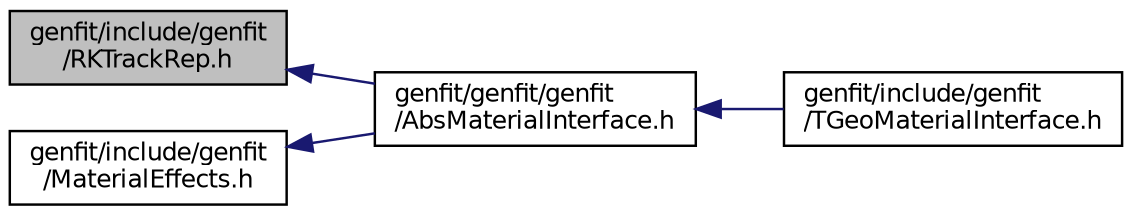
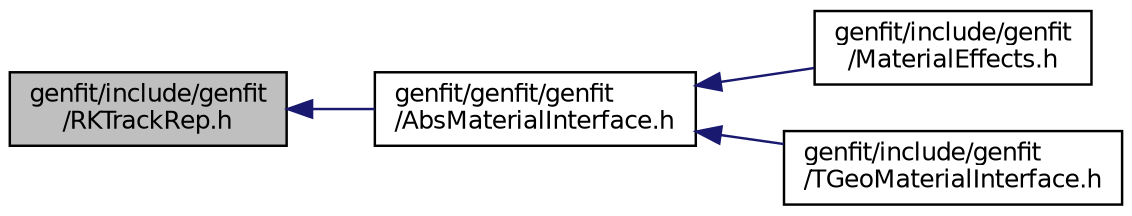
edge "genfit/genfit/genfit /AbsMaterialInterface.h" -> "genfit/include/genfit /MaterialEffects.h": reversed
